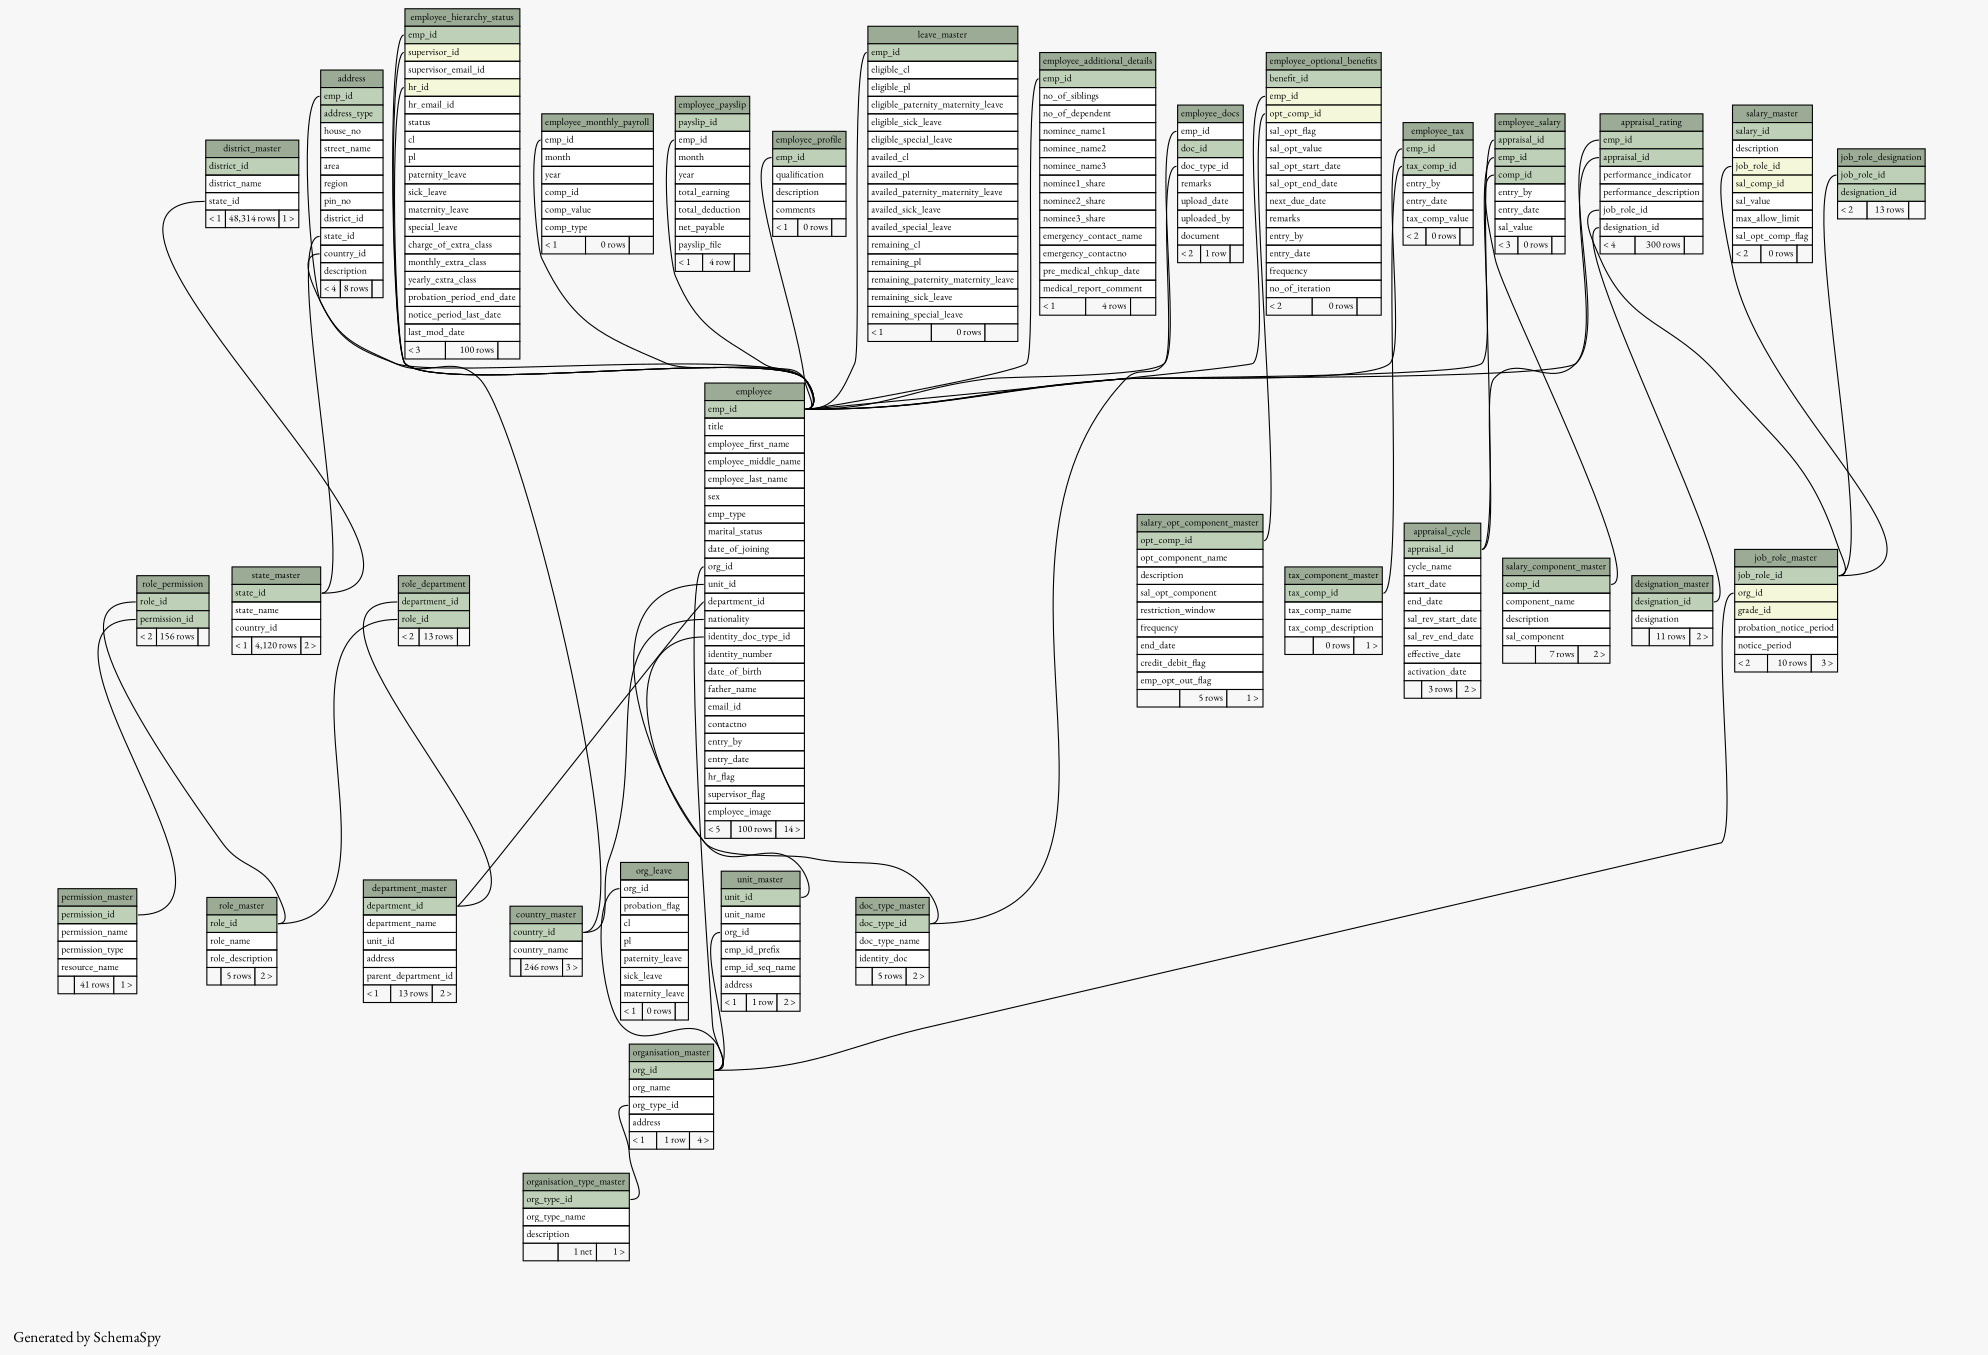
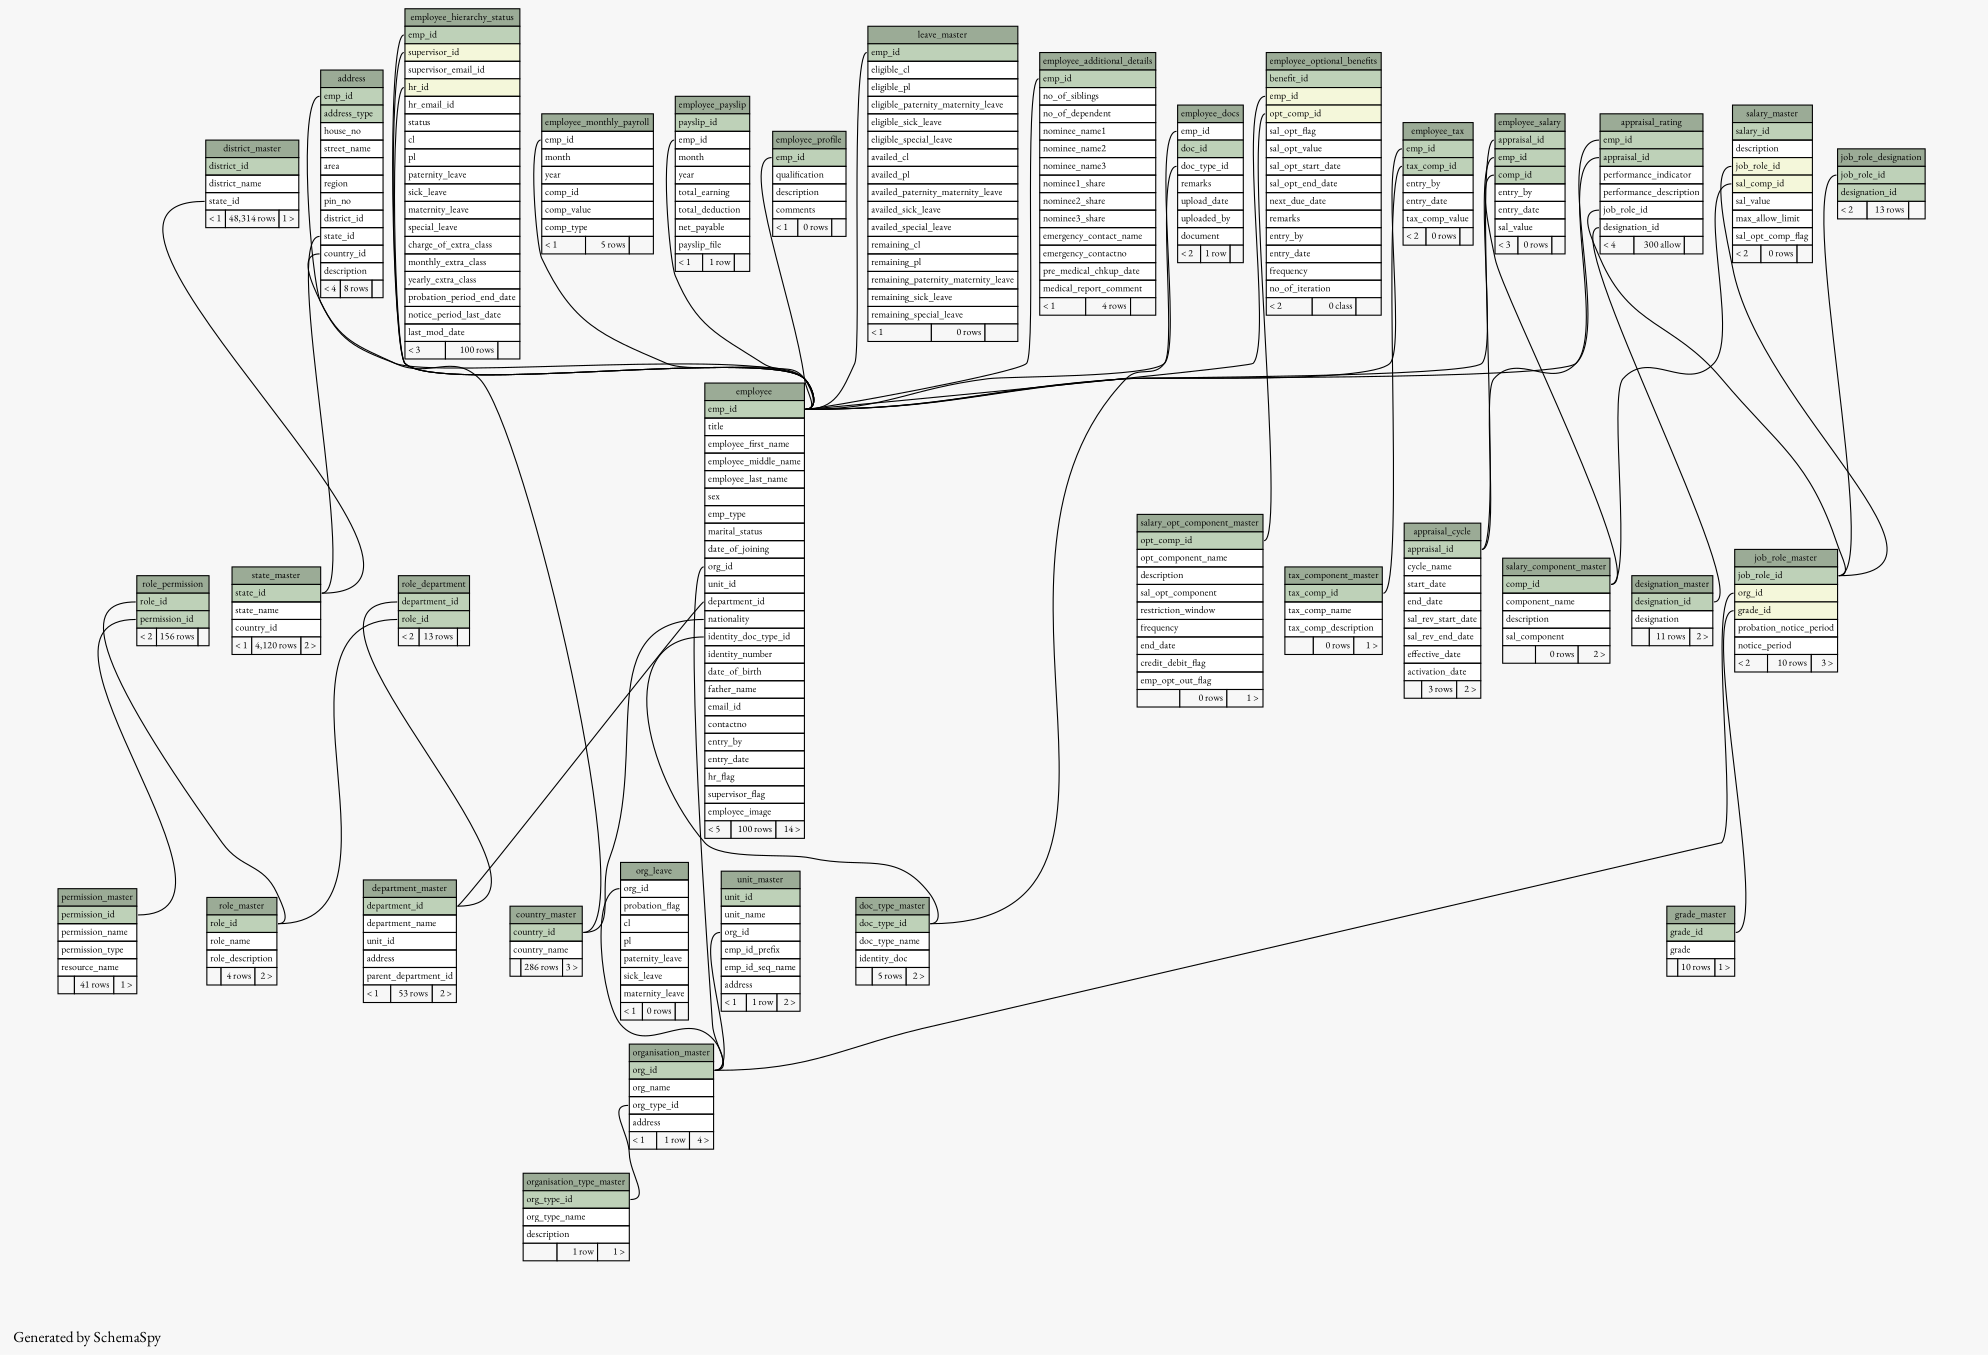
node "employee_monthly_payroll": text "0 rows" -> "5 rows"
node "appraisal_rating": text "300 rows" -> "300 allow"
node "employee_payslip": text "4 row" -> "1 row"
node "employee_optional_benefits": text "0 rows" -> "0 class"
edge "salary_master" -- "salary_component_master": added
node "salary_component_master": text "7 rows" -> "0 rows"
node "salary_opt_component_master": text "5 rows" -> "0 rows"
edge "employee" -- "unit_master": removed
node "grade_master": added
node "country_master": text "246 rows" -> "286 rows"
node "role_master": text "5 rows" -> "4 rows"
node "department_master": text "13 rows" -> "53 rows"
node "organisation_type_master": text "1 net" -> "1 row"
